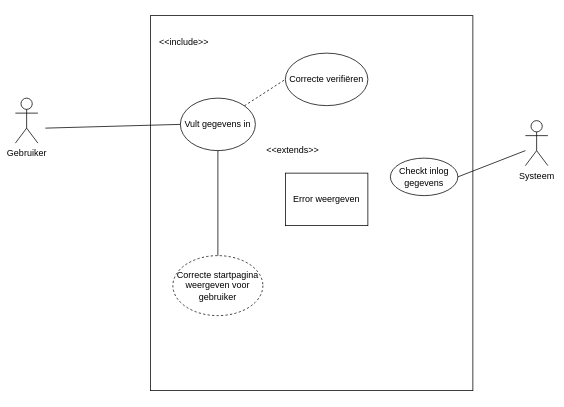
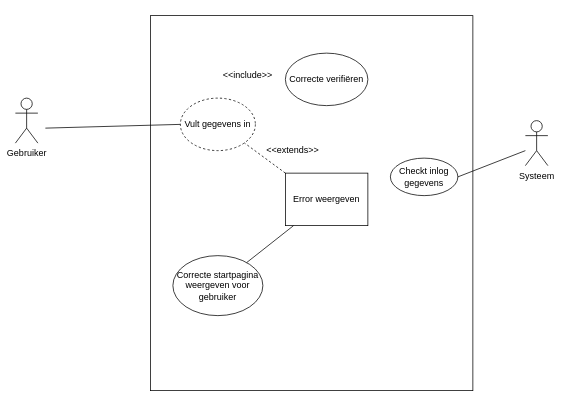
node "<<include>>": moved (184, 42) -> (248, 75)
edge "Correcte verifiëren" -- "Vult gegevens in": removed
node "Vult gegevens in": style solid -> dashed
edge "Vult gegevens in" -- "Error weergeven": added
edge "Vult gegevens in" -- "Correcte startpagina weergeven voor gebruiker": now "Error weergeven" -- "Correcte startpagina weergeven voor gebruiker"
node "Correcte startpagina weergeven voor gebruiker": style dashed -> solid
